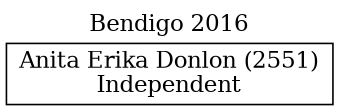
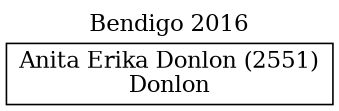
node "Anita Erika Donlon (2551) Independent": label "Anita Erika Donlon (2551) Independent" -> "Anita Erika Donlon (2551) Donlon"
